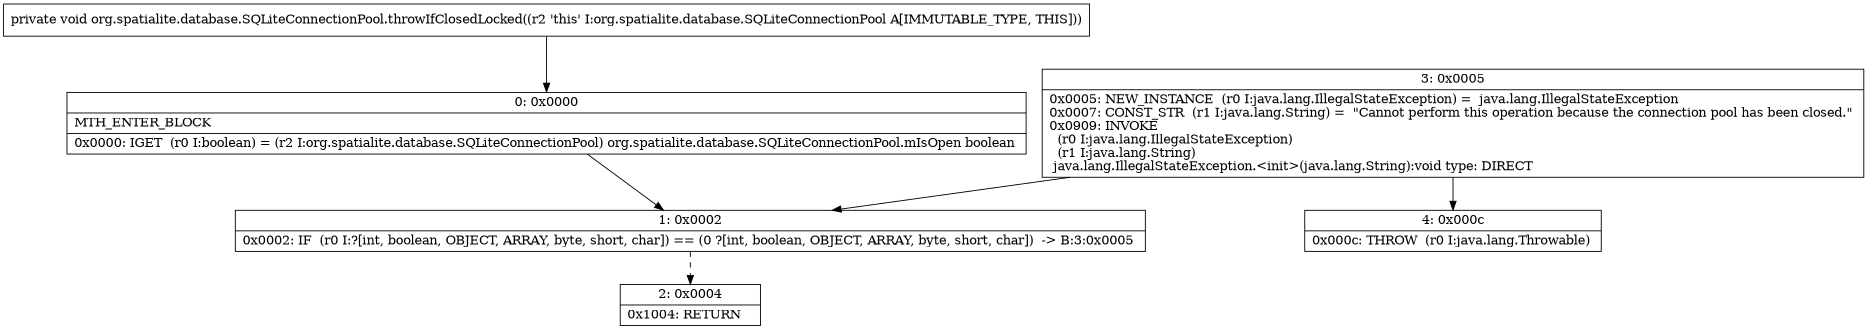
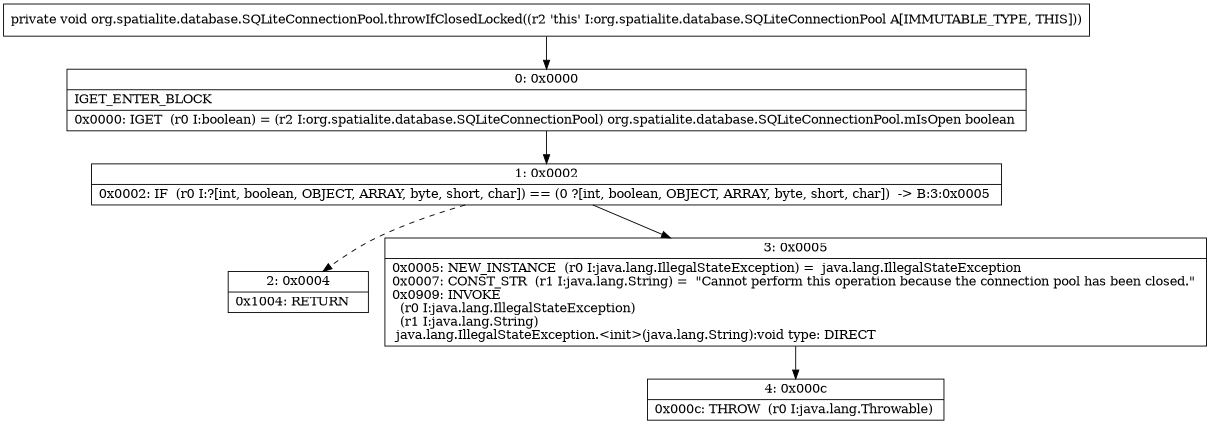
node "0: 0x0000": text "MTH_ENTER_BLOCK" -> "IGET_ENTER_BLOCK"
edge "3: 0x0005" -> "1: 0x0002": reversed
